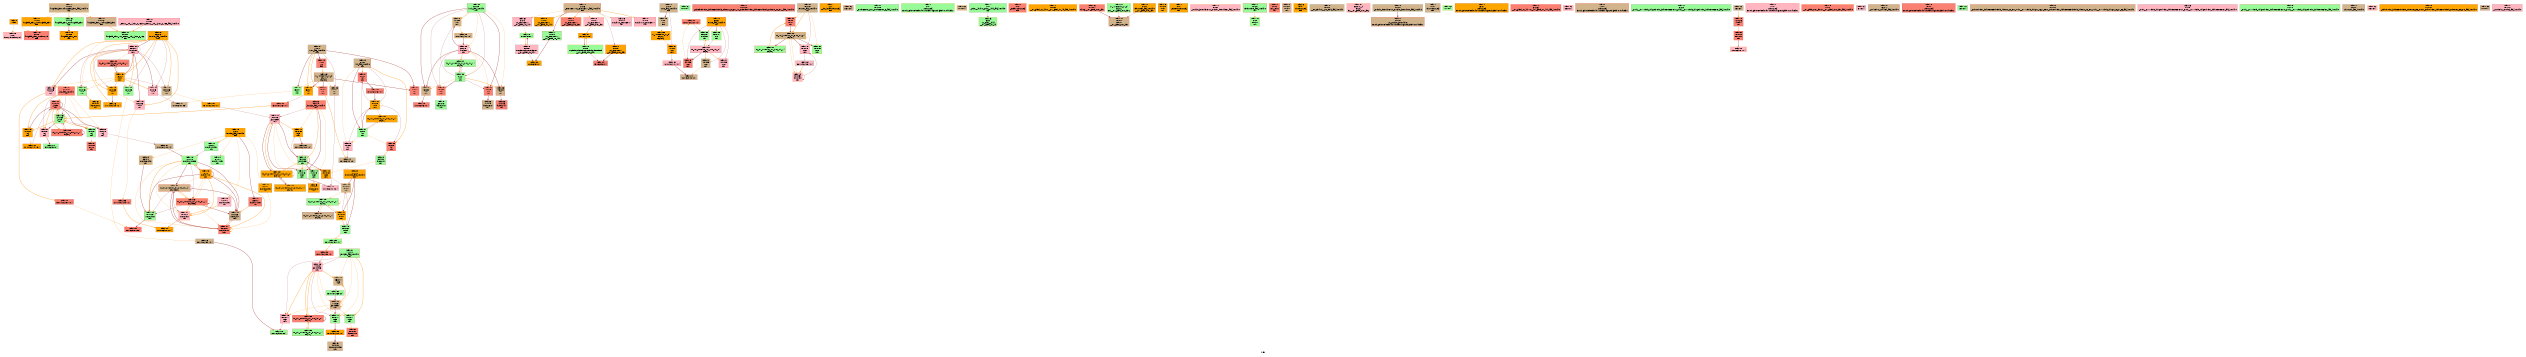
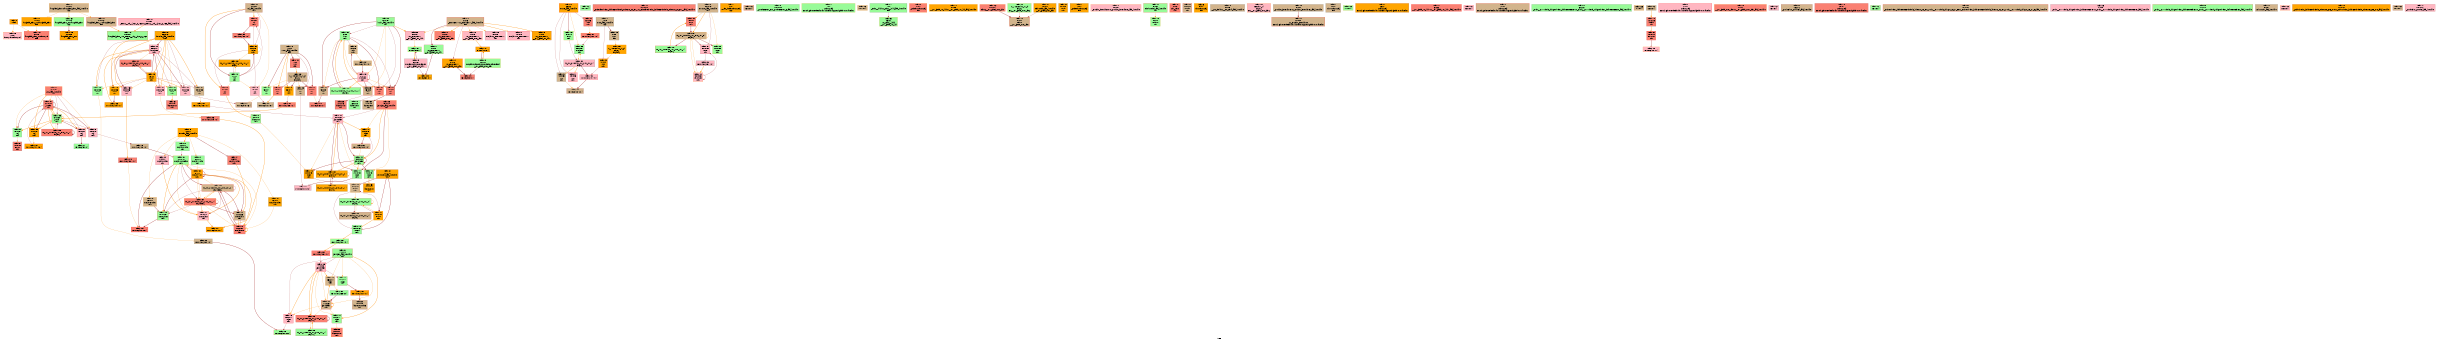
node "NodeID: 285": added
edge "NodeID: 30" -> "NodeID: 96": now "NodeID: 30" -> "NodeID: 59"
edge "NodeID: 242" -> "NodeID: 88": now "NodeID: 242" -> "NodeID: 193"
edge "NodeID: 109" -> "NodeID: 107": now "NodeID: 140" -> "NodeID: 107"
node "NodeID: 54": fillcolor orange -> salmon
edge "NodeID: 136" -> "NodeID: 122": now "NodeID: 136" -> "NodeID: 222"
edge "NodeID: 148" -> "NodeID: 116": removed
